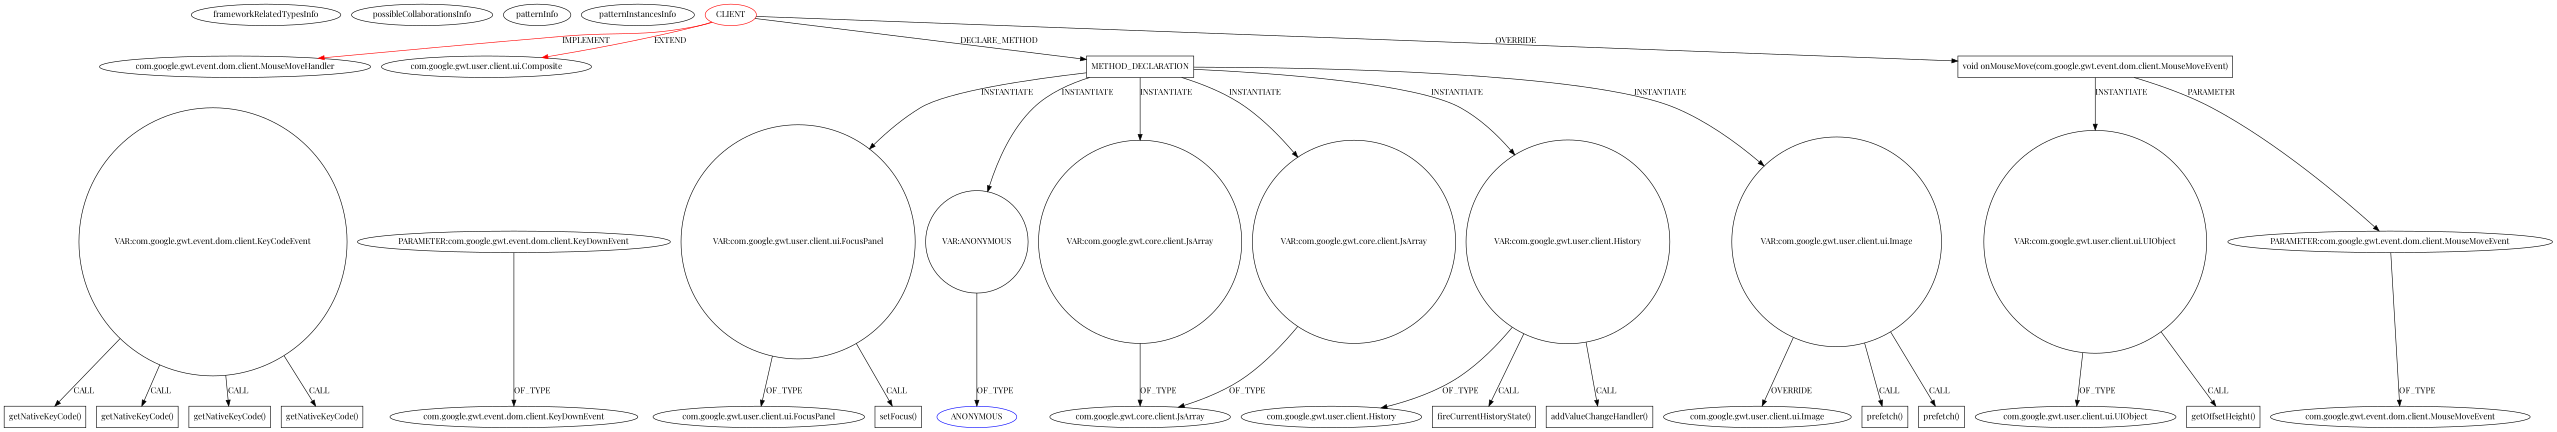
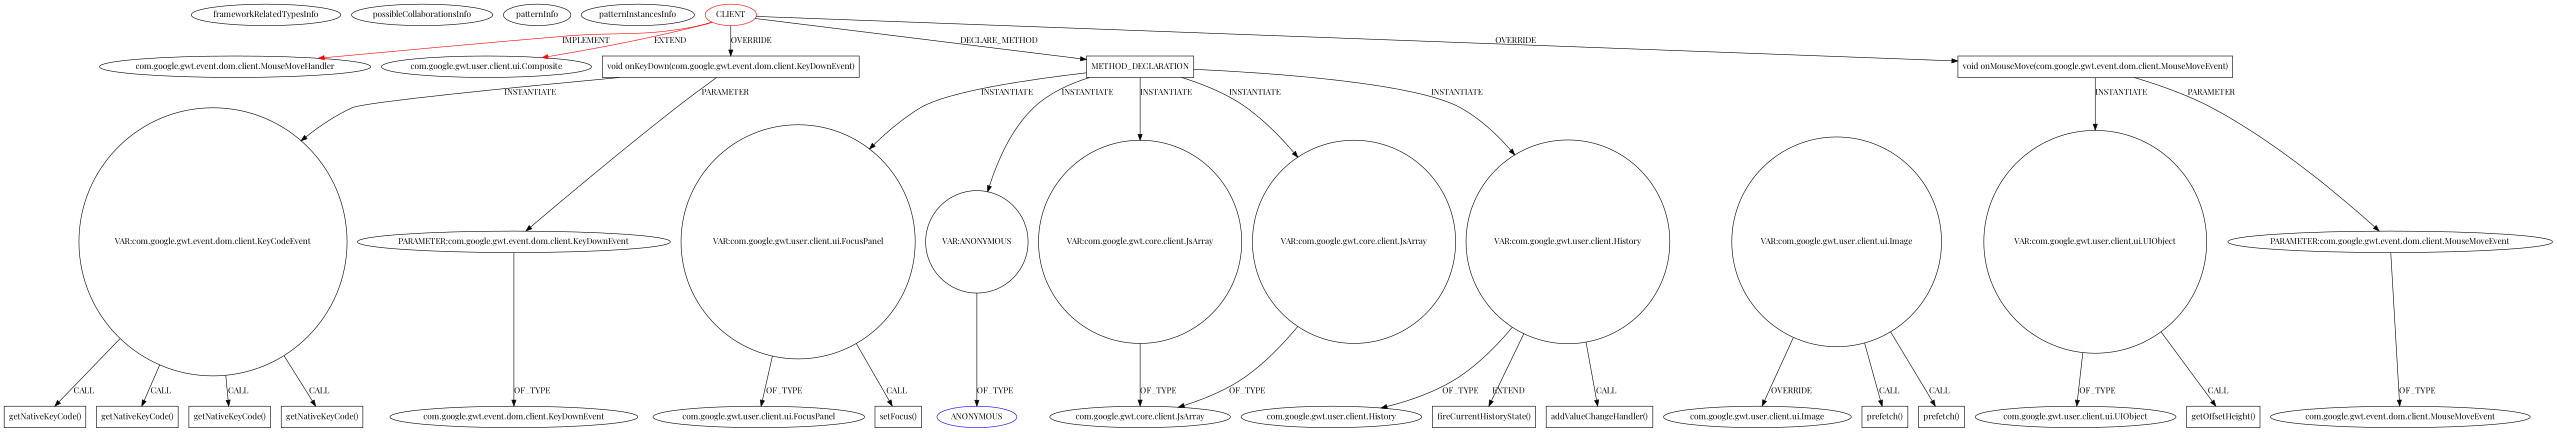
node "void onKeyDown(com.google.gwt.event.dom.client.KeyDownEvent)": added
edge "METHOD_DECLARATION" -> "VAR:com.google.gwt.user.client.ui.Image": removed, label "INSTANTIATE"
edge "VAR:com.google.gwt.user.client.History" -> "fireCurrentHistoryState()": label "CALL" -> "EXTEND"
